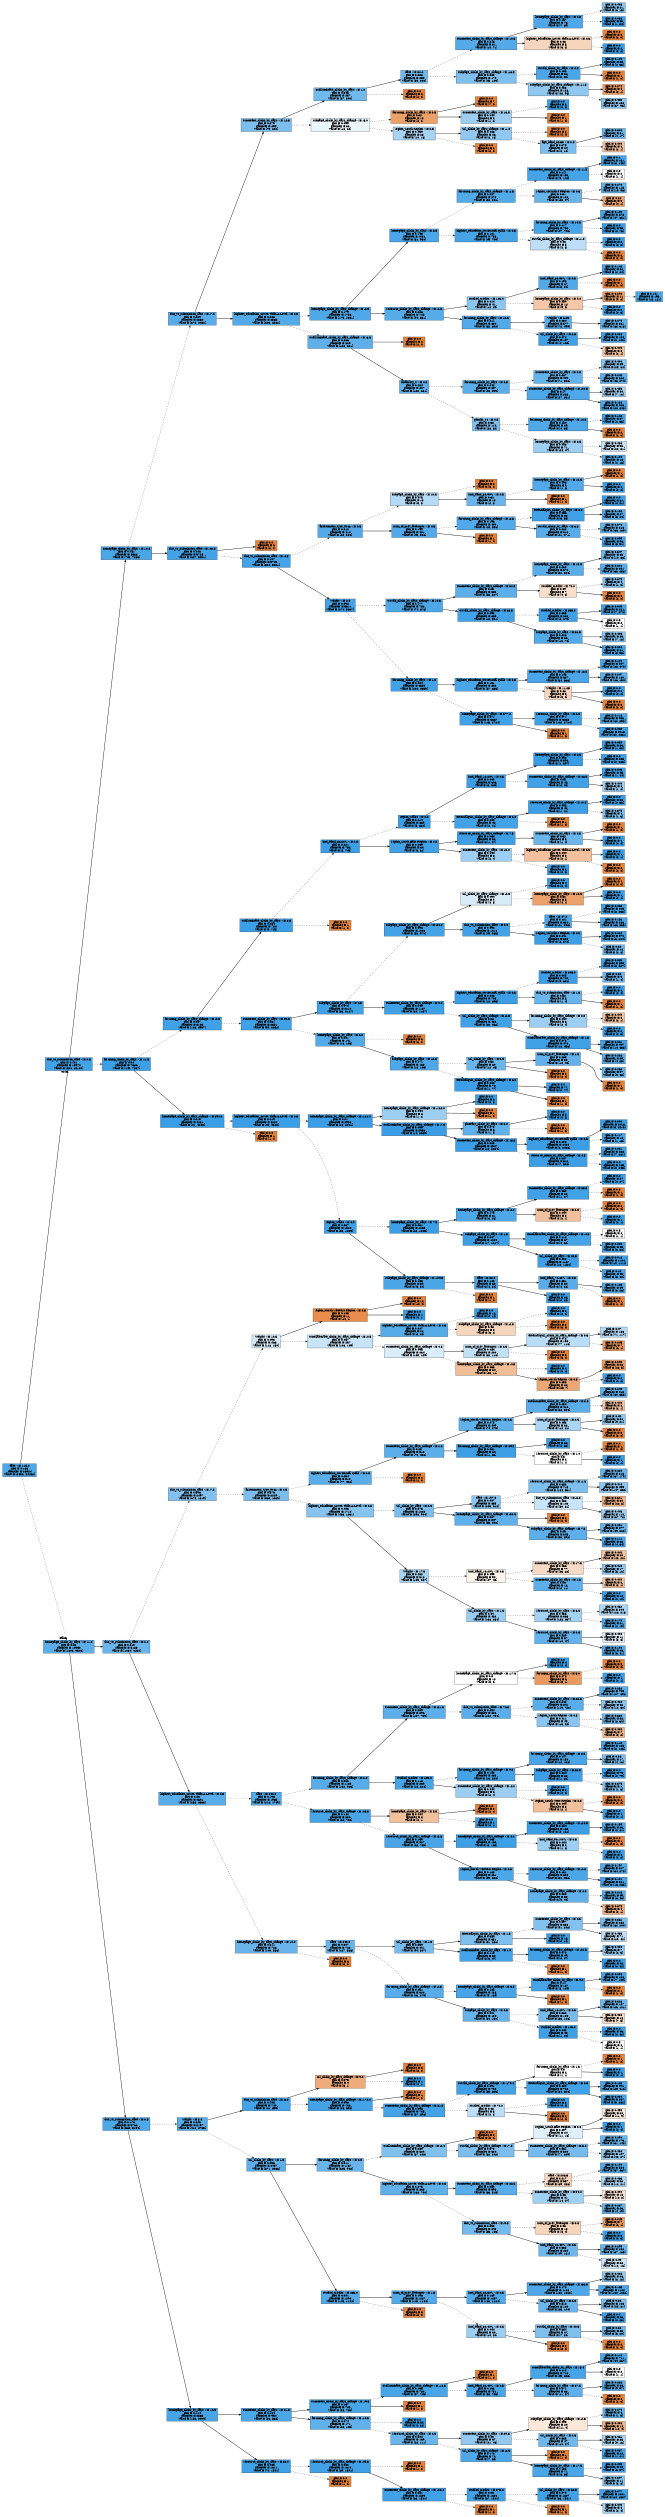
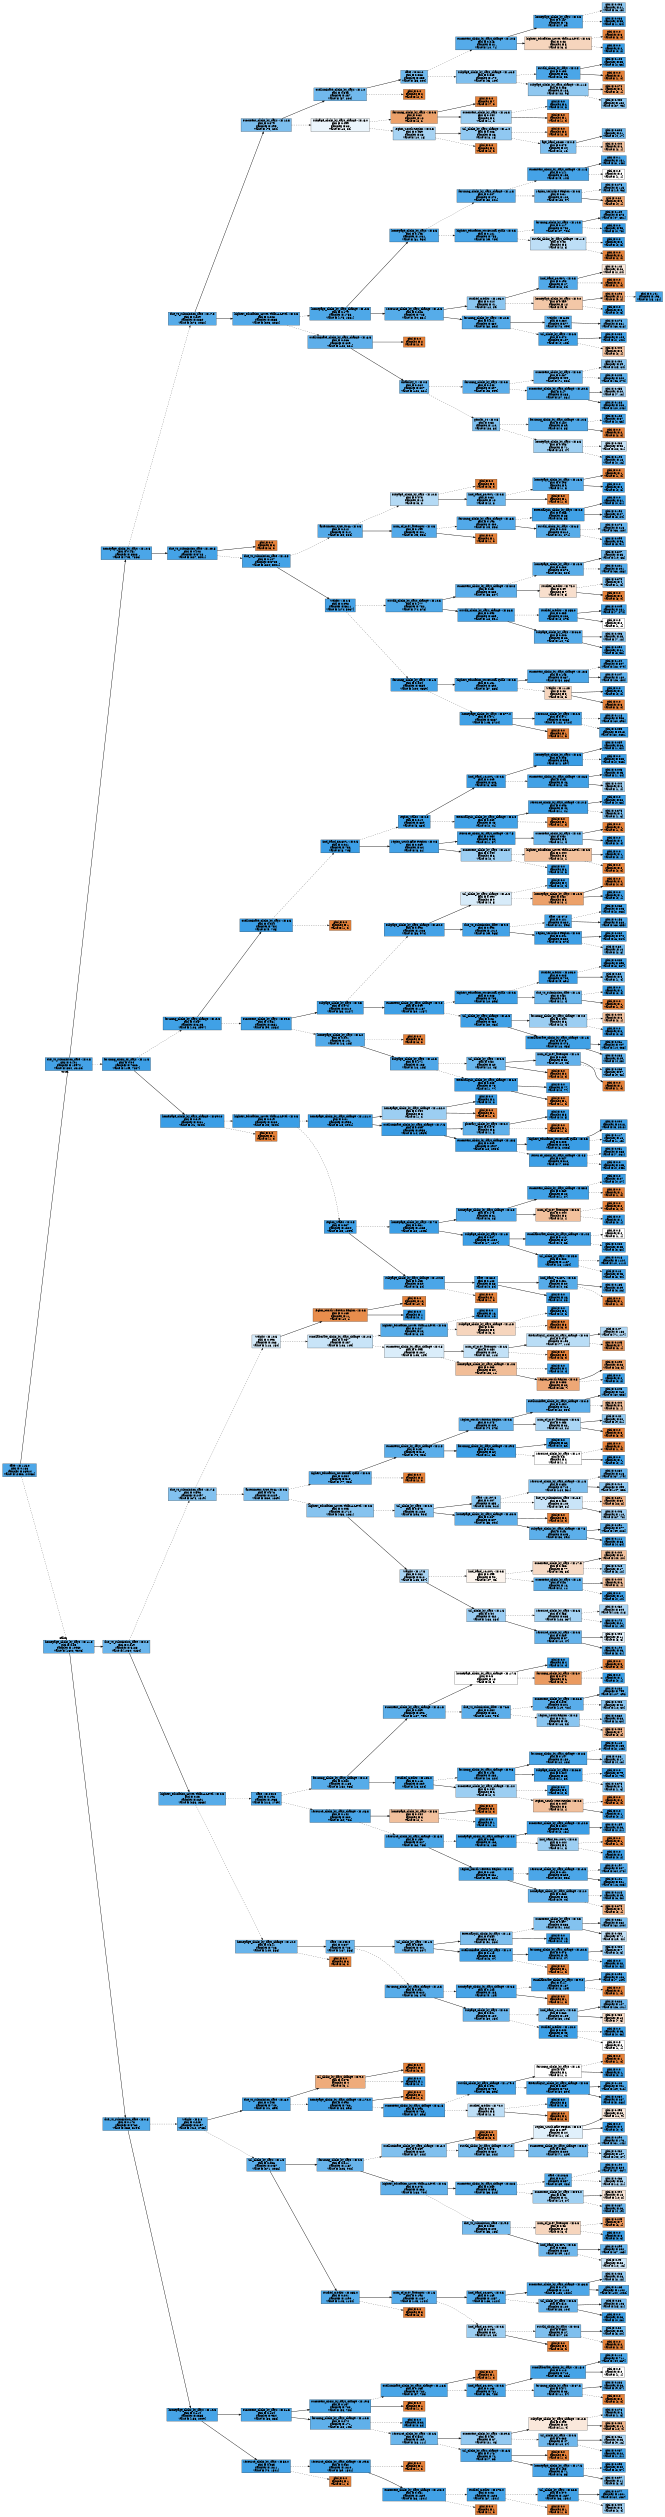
node "gini = 0.142 samples = 26 value = [2, 24]": fillcolor #399de5ea -> #e581392e
node "date <= 206.5 gini = 0.217 samples = 557 value = [69, 488]": fillcolor #e5813955 -> #399de5db
